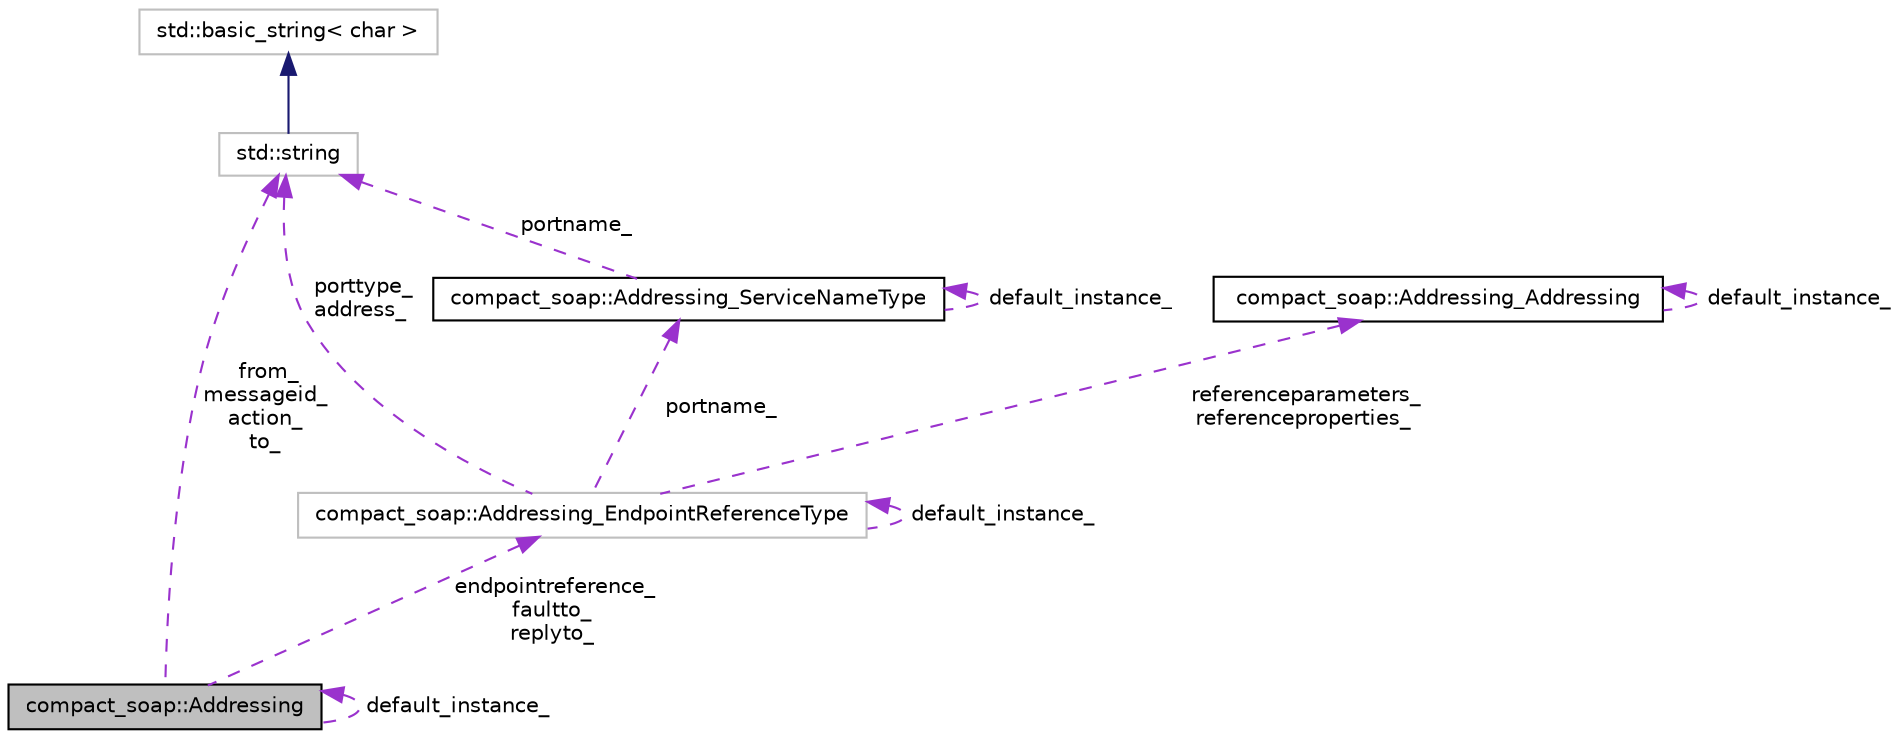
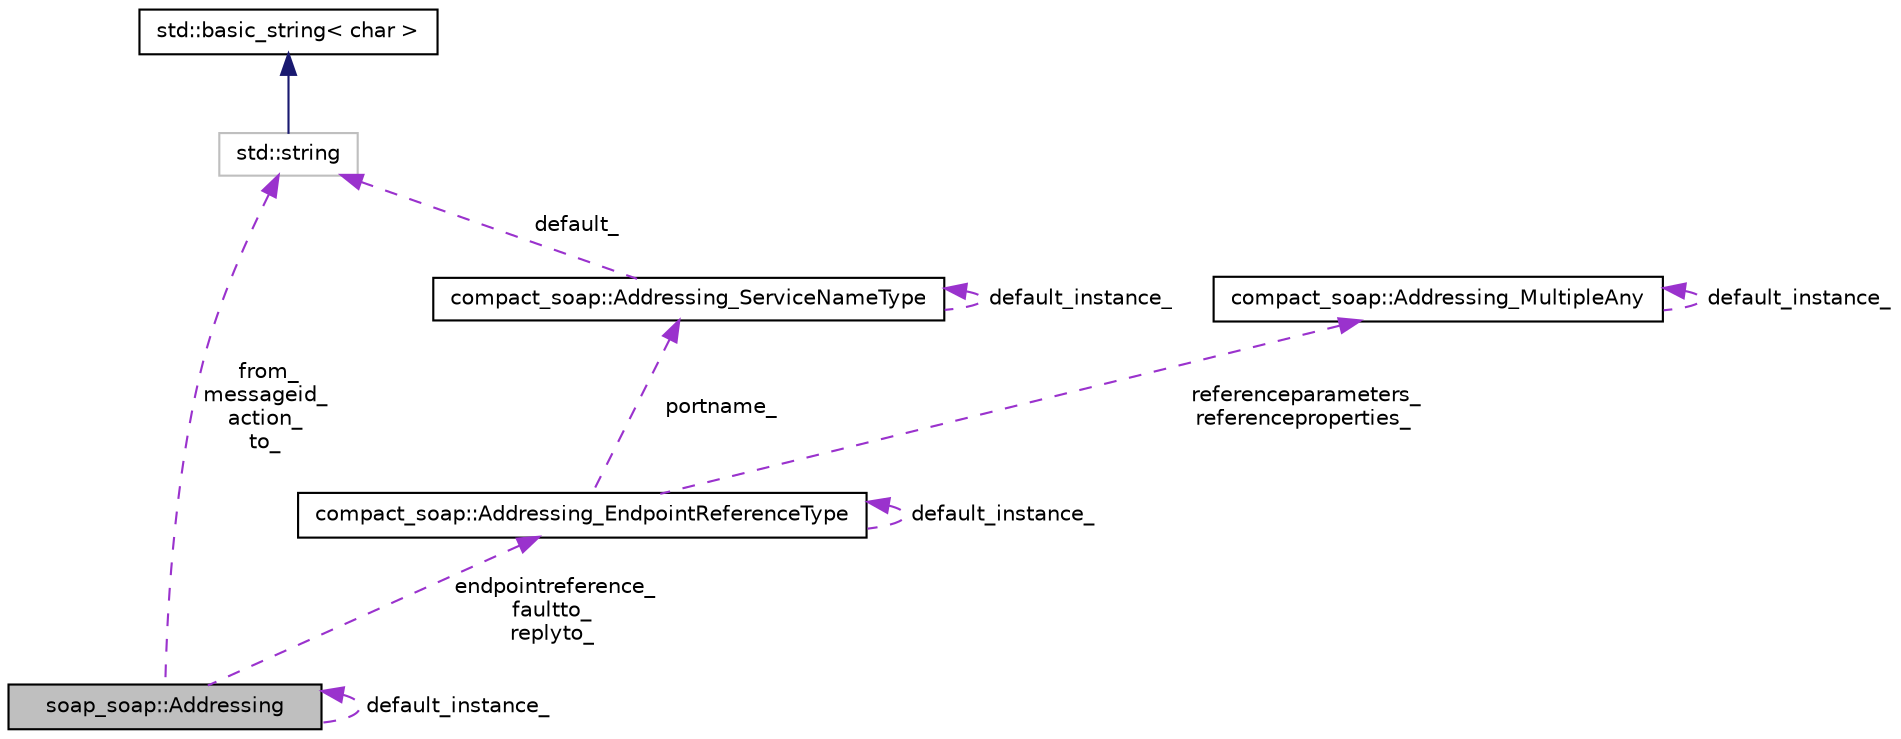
node "std::basic_string< char >": color grey75 -> black
edge "compact_soap::Addressing_ServiceNameType" -> "std::string": label " portname_" -> " default_"
node "compact_soap::Addressing_Addressing": label "compact_soap::Addressing_Addressing" -> "compact_soap::Addressing_MultipleAny"
edge "compact_soap::Addressing_EndpointReferenceType" -> "std::string": removed, label "porttype_ address_"
node "compact_soap::Addressing_EndpointReferenceType": color grey75 -> black
node "compact_soap::Addressing": label "compact_soap::Addressing" -> "soap_soap::Addressing"
